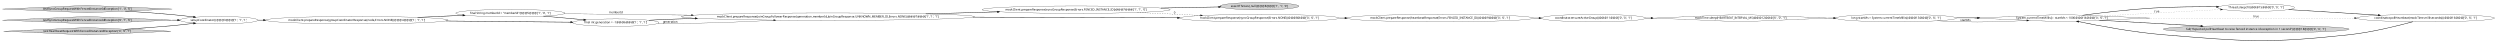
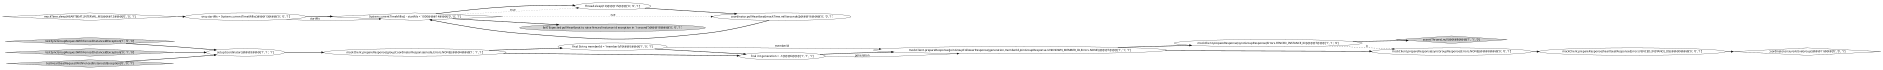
node "assertThrows(,null)@@@8@@@['1', '1', '0']": shape ellipse -> diamond
node "coordinator.ensureActiveGroup()@@@11@@@['0', '0', '1']": shape ellipse -> diamond
edge "coordinator.ensureActiveGroup()@@@11@@@['0', '0', '1']" -> "mockTime.sleep(HEARTBEAT_INTERVAL_MS)@@@12@@@['0', '0', '1']": removed
